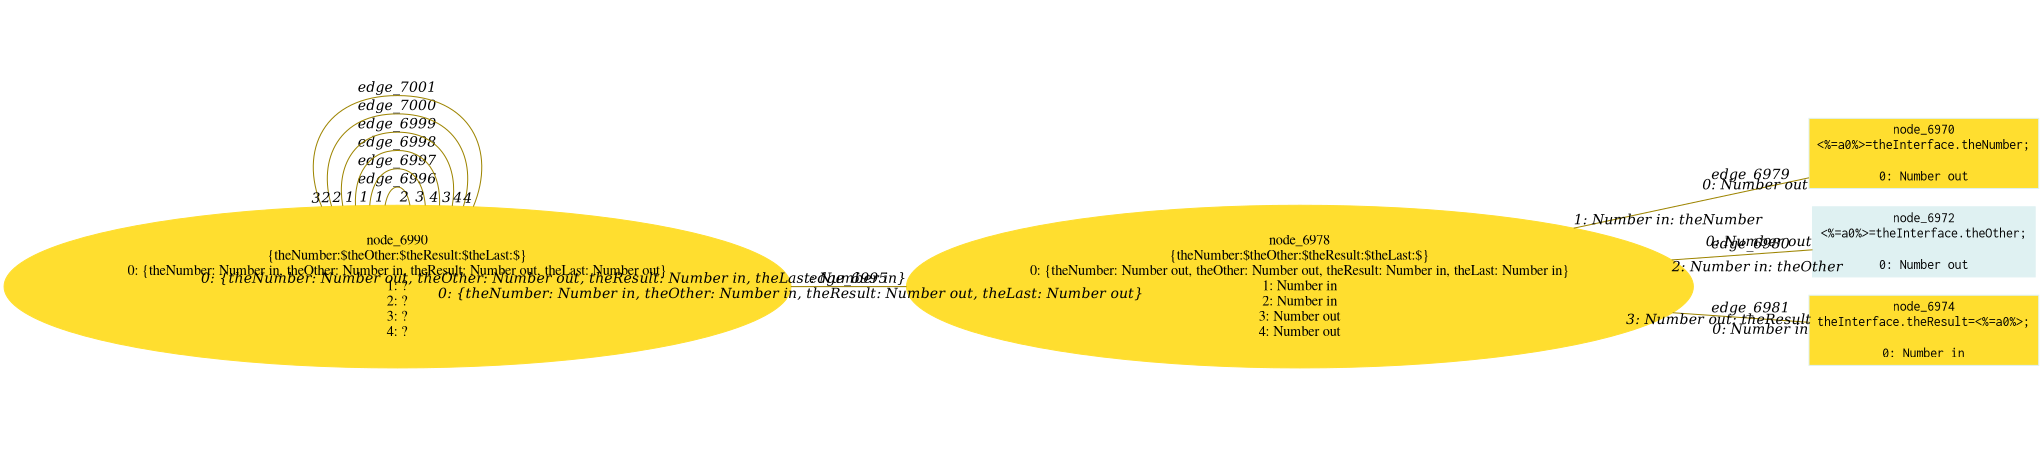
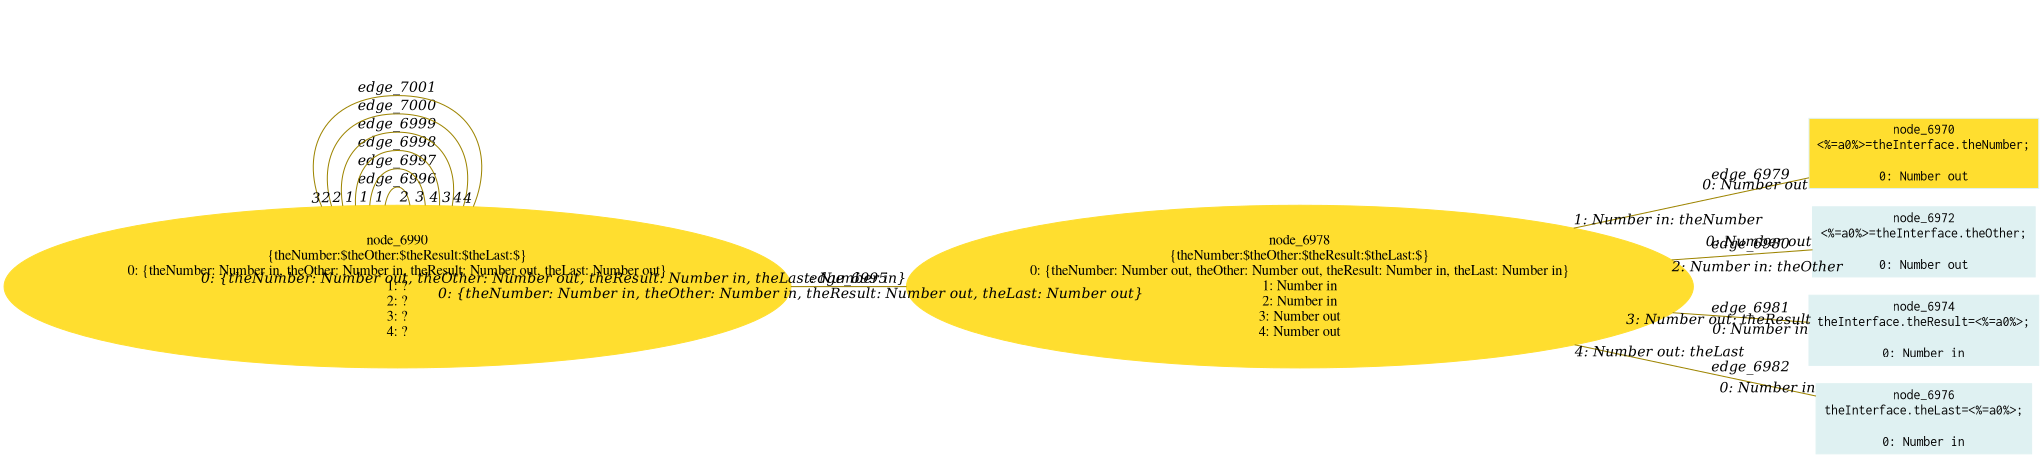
node "node_6974 theInterface.theResult=<%=a0%>; 0: Number in": fillcolor #ffde2f -> #dff1f2
node "node_6976 theInterface.theLast=<%=a0%>; 0: Number in": added
